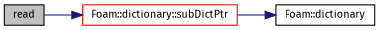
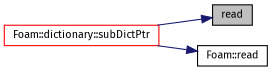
edge "read" -> "Foam::dictionary::subDictPtr": reversed
node "Foam::dictionary": label "Foam::dictionary" -> "Foam::read"
